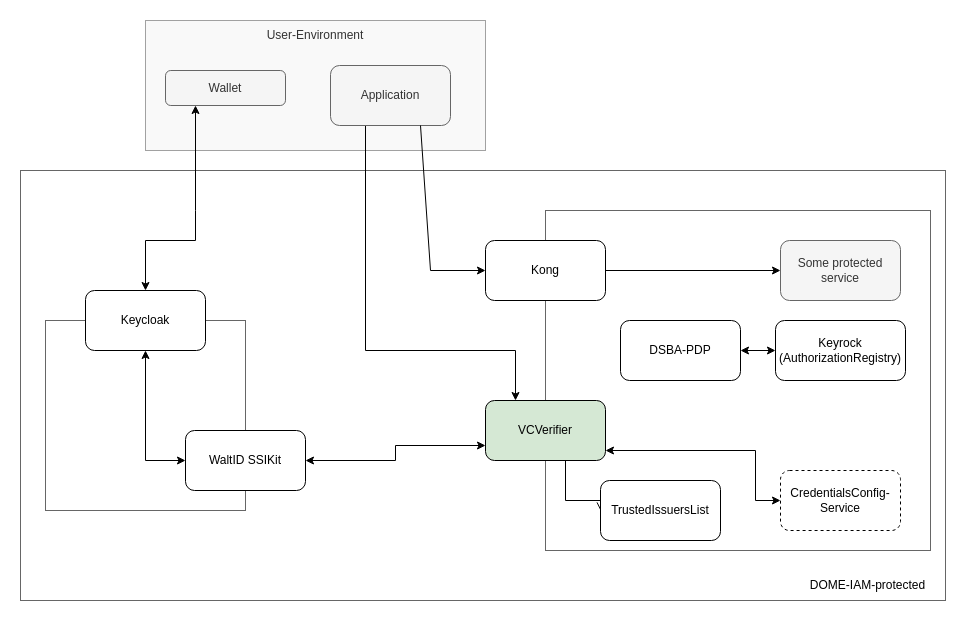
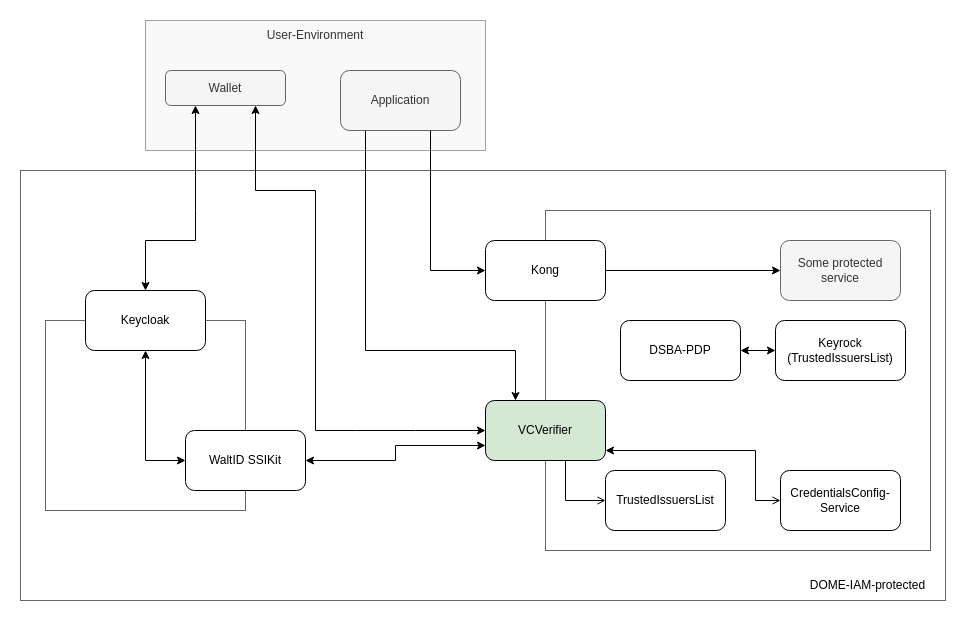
node "Application": moved (391, 96) -> (401, 101)
edge "Wallet" -- "VCVerifier": added
node "Keyrock (AuthorizationRegistry)": label "Keyrock (AuthorizationRegistry)" -> "Keyrock (TrustedIssuersList)"
edge "VCVerifier" -- "CredentialsConfig-Service": arrowhead classic -> open
node "CredentialsConfig-Service": style dashed -> solid
node "TrustedIssuersList": moved (661, 511) -> (666, 501)
